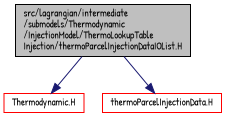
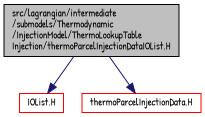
node "Thermodynamic.H": label "Thermodynamic.H" -> "IOList.H"
